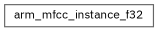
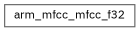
node "arm_mfcc_instance_f32": label "arm_mfcc_instance_f32" -> "arm_mfcc_mfcc_f32"
